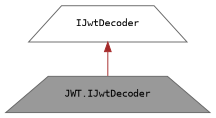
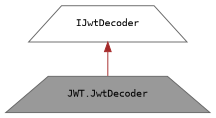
node "JWT.IJwtDecoder": label "JWT.IJwtDecoder" -> "JWT.JwtDecoder"
